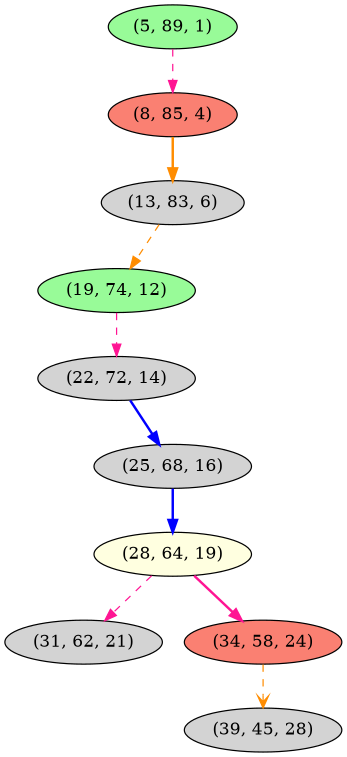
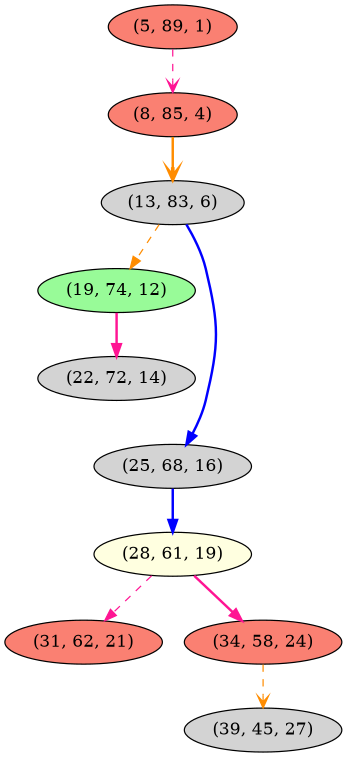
node "(5, 89, 1)": fillcolor palegreen -> salmon
edge "(5, 89, 1)" -> "(8, 85, 4)": arrowhead normal -> vee
edge "(8, 85, 4)" -> "(13, 83, 6)": arrowhead normal -> vee
edge "(19, 74, 12)" -> "(22, 72, 14)": style dashed -> bold
edge "(22, 72, 14)" -> "(25, 68, 16)": now "(13, 83, 6)" -> "(25, 68, 16)"
node "(28, 64, 19)": label "(28, 64, 19)" -> "(28, 61, 19)"
node "(31, 62, 21)": fillcolor lightgrey -> salmon
node "(39, 45, 28)": label "(39, 45, 28)" -> "(39, 45, 27)"
